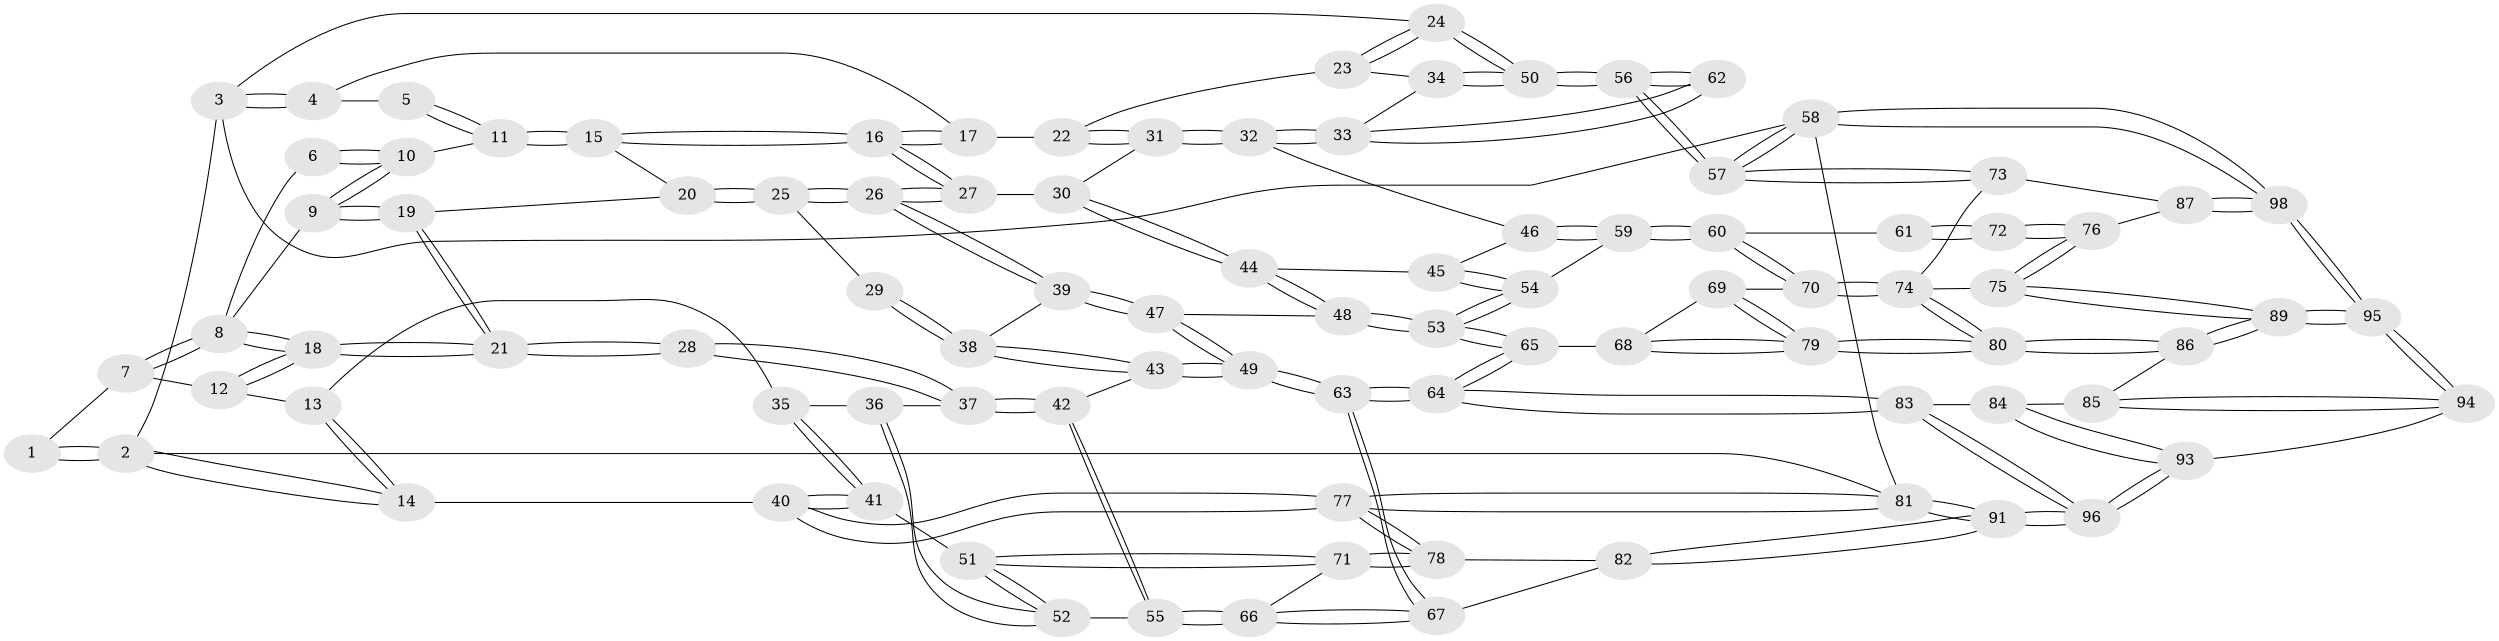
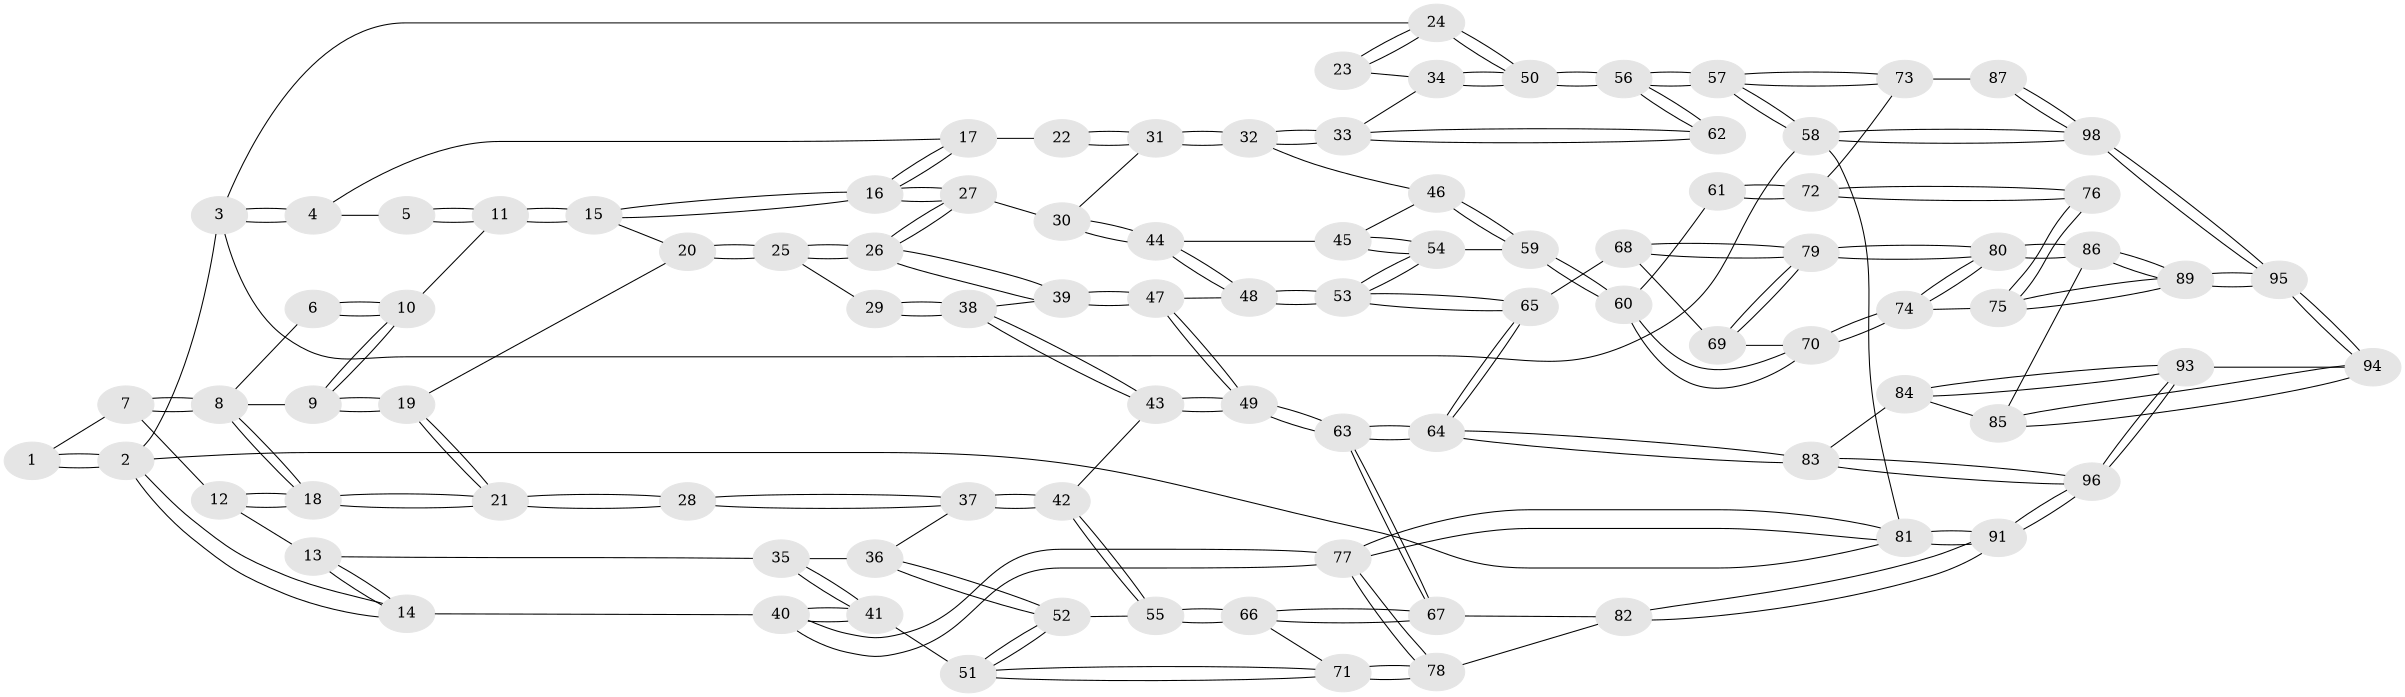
edge "23" -- "22": removed
edge "87" -- "76": removed
edge "73" -- "74": now "73" -- "72"
